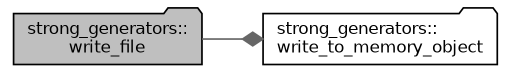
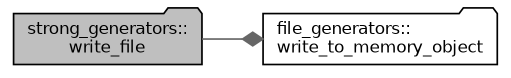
node "strong_generators:: write_to_memory_object": label "strong_generators:: write_to_memory_object" -> "file_generators:: write_to_memory_object"
